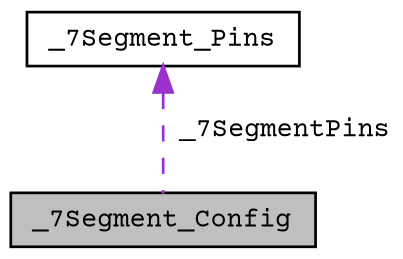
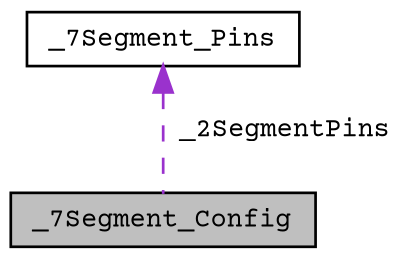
edge "_7Segment_Config" -> "_7Segment_Pins": label " _7SegmentPins" -> " _2SegmentPins"
